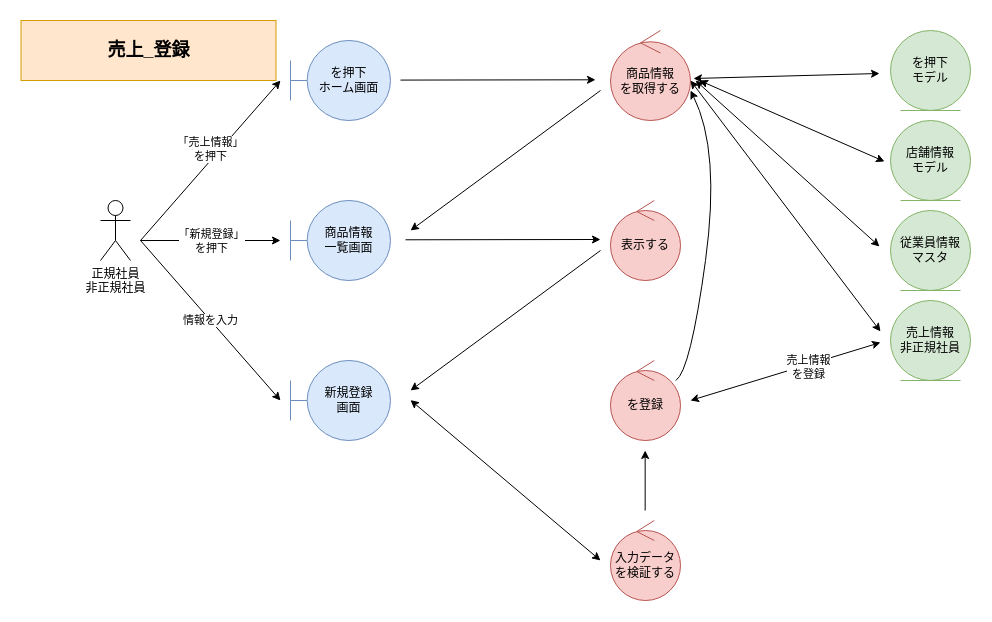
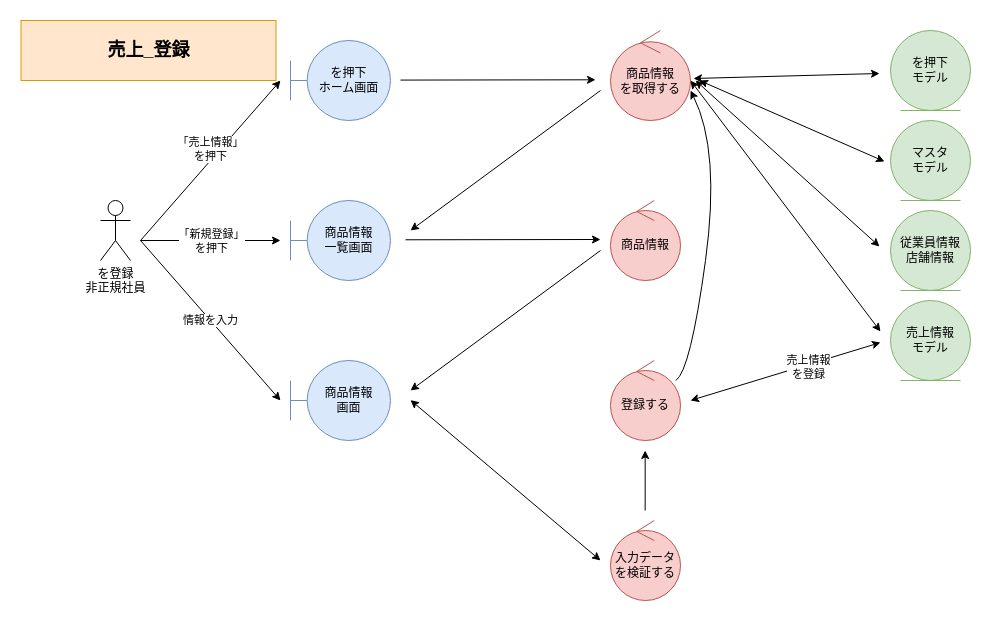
node "店舗情報 モデル": label "店舗情報 モデル" -> "マスタ モデル"
node "表示する": label "表示する" -> "商品情報"
node "従業員情報 マスタ": label "従業員情報 マスタ" -> "従業員情報 店舗情報"
node "正規社員 非正規社員": label "正規社員 非正規社員" -> "を登録 非正規社員"
node "売上情報 非正規社員": label "売上情報 非正規社員" -> "売上情報 モデル"
node "新規登録 画面": label "新規登録 画面" -> "商品情報 画面"
node "を登録": label "を登録" -> "登録する"
